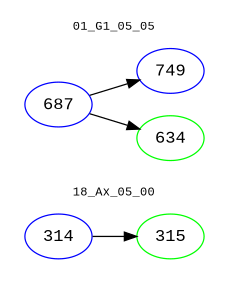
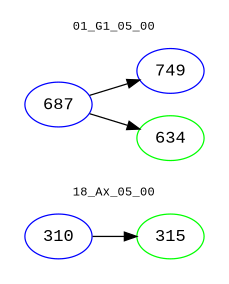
cluster "01_G1_05_05": label "01_G1_05_05" -> "01_G1_05_00"
node "314": label "314" -> "310"
